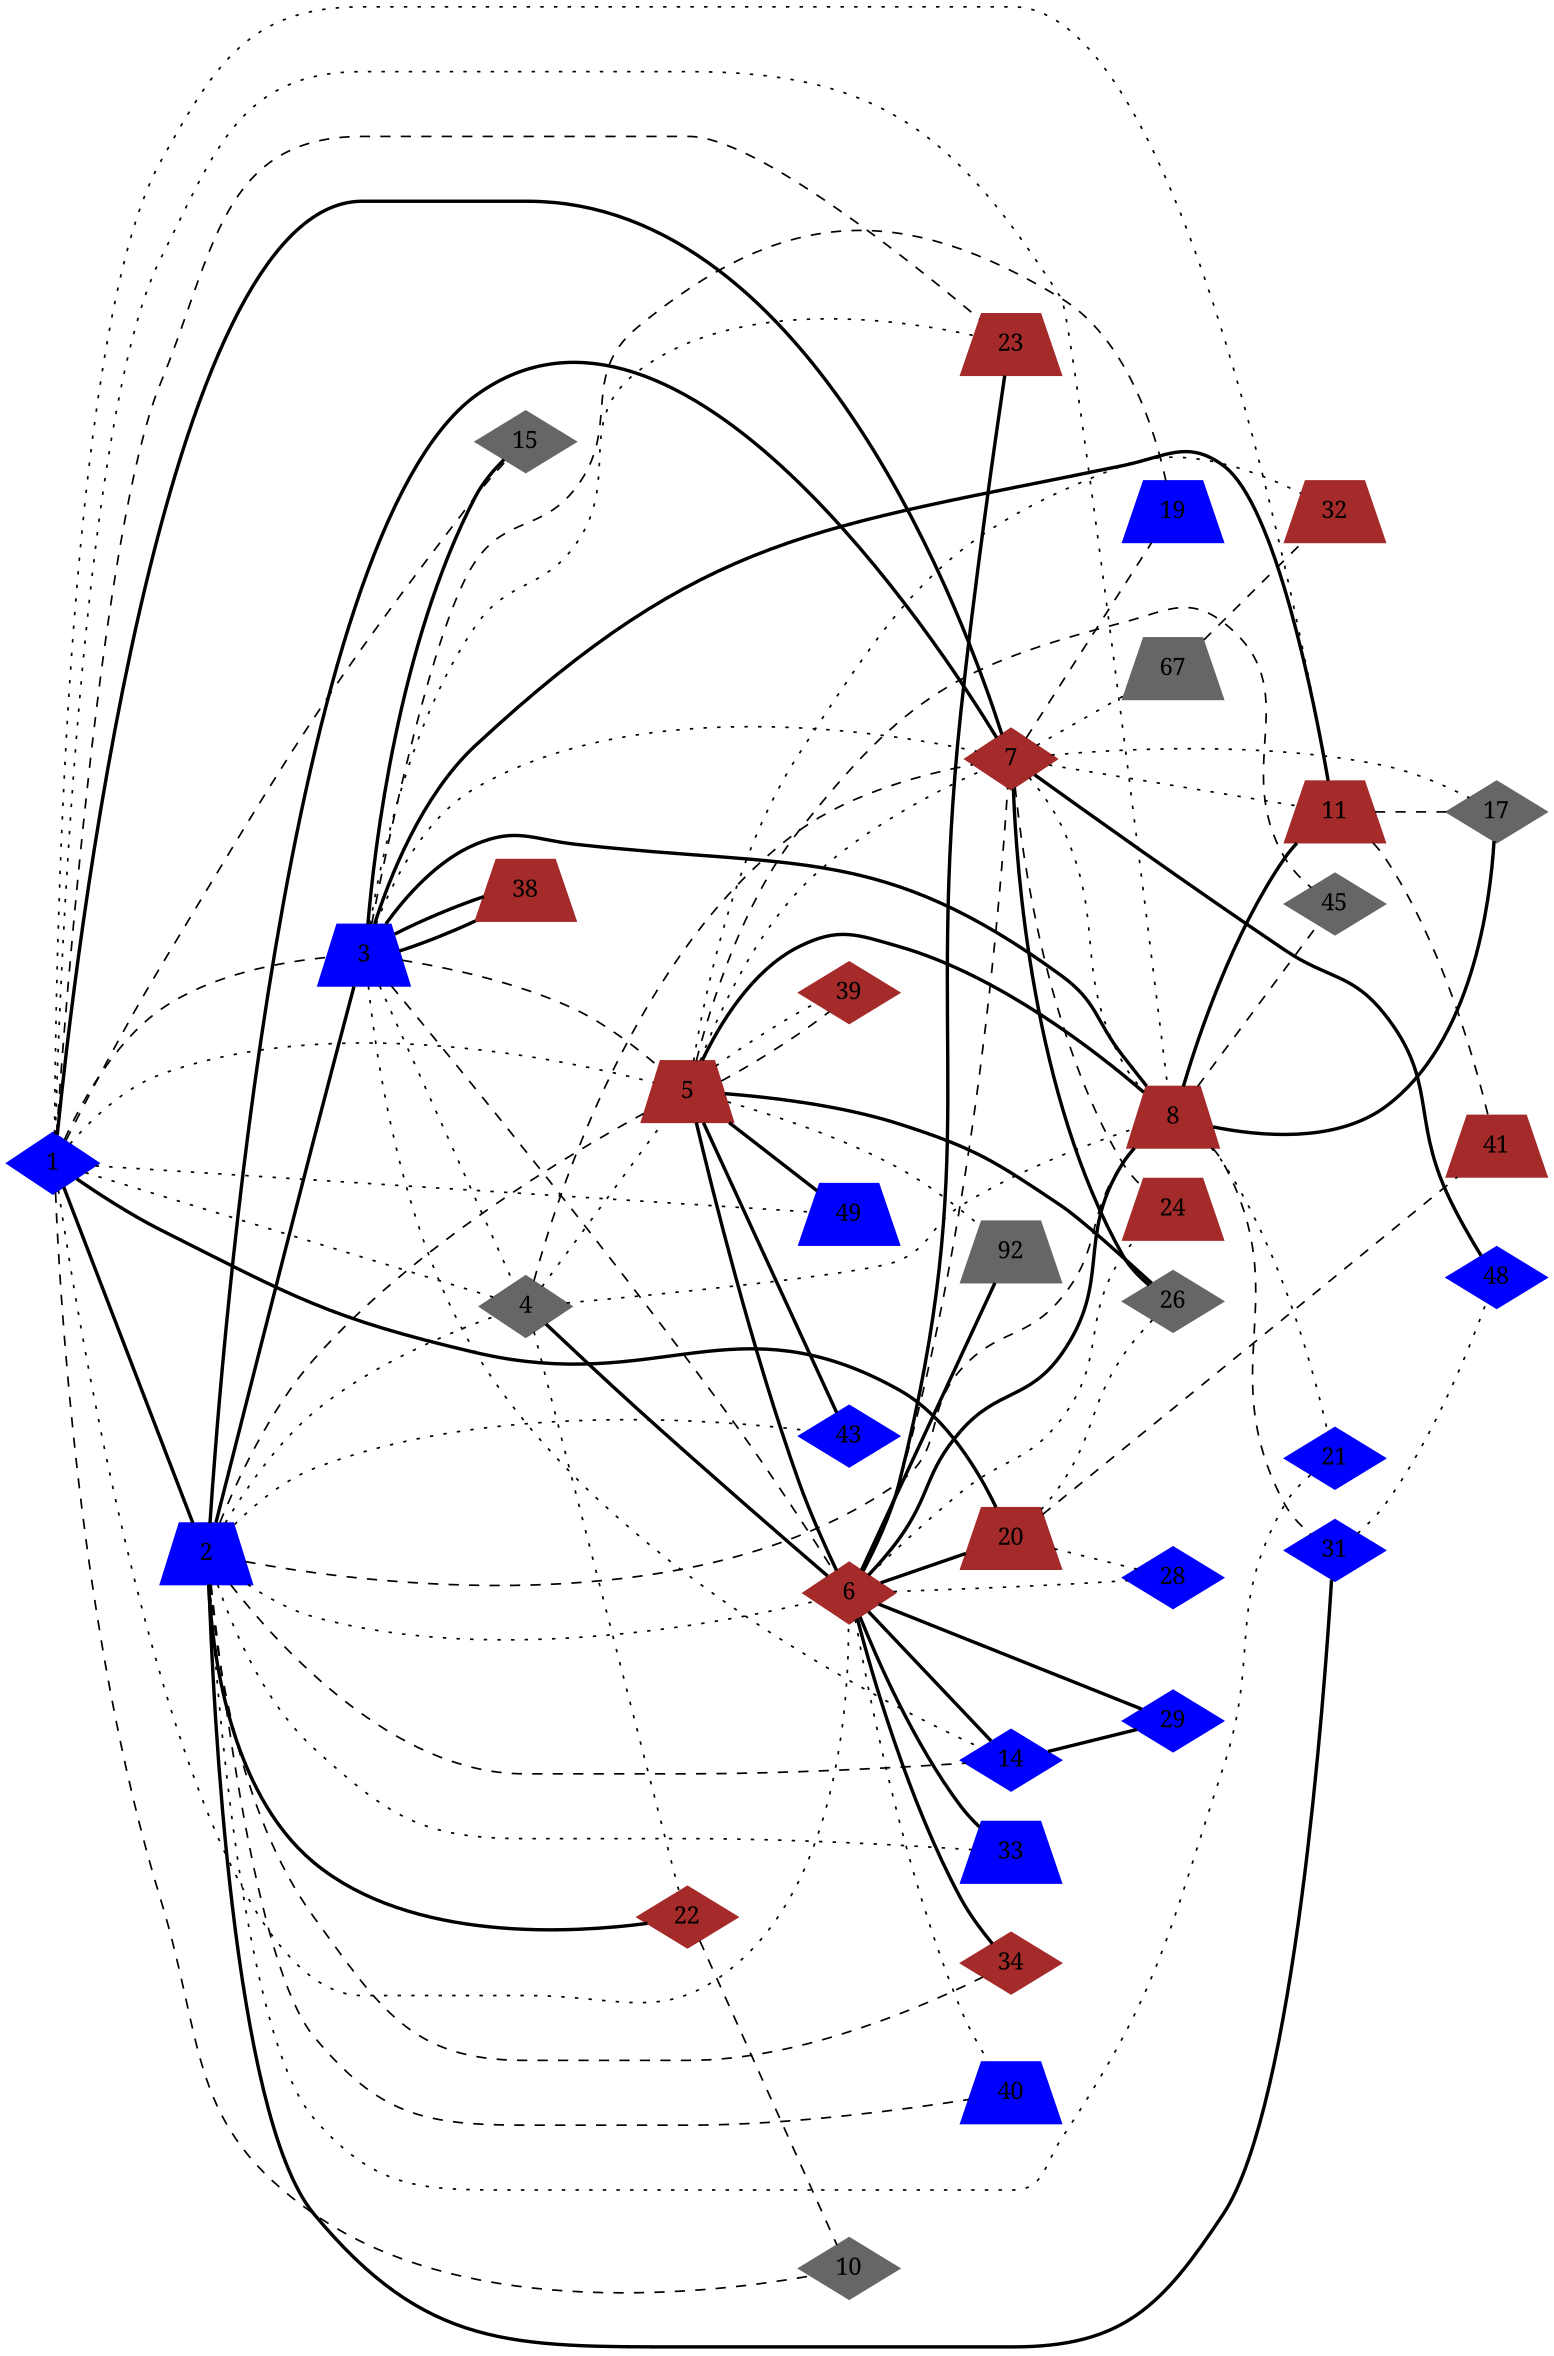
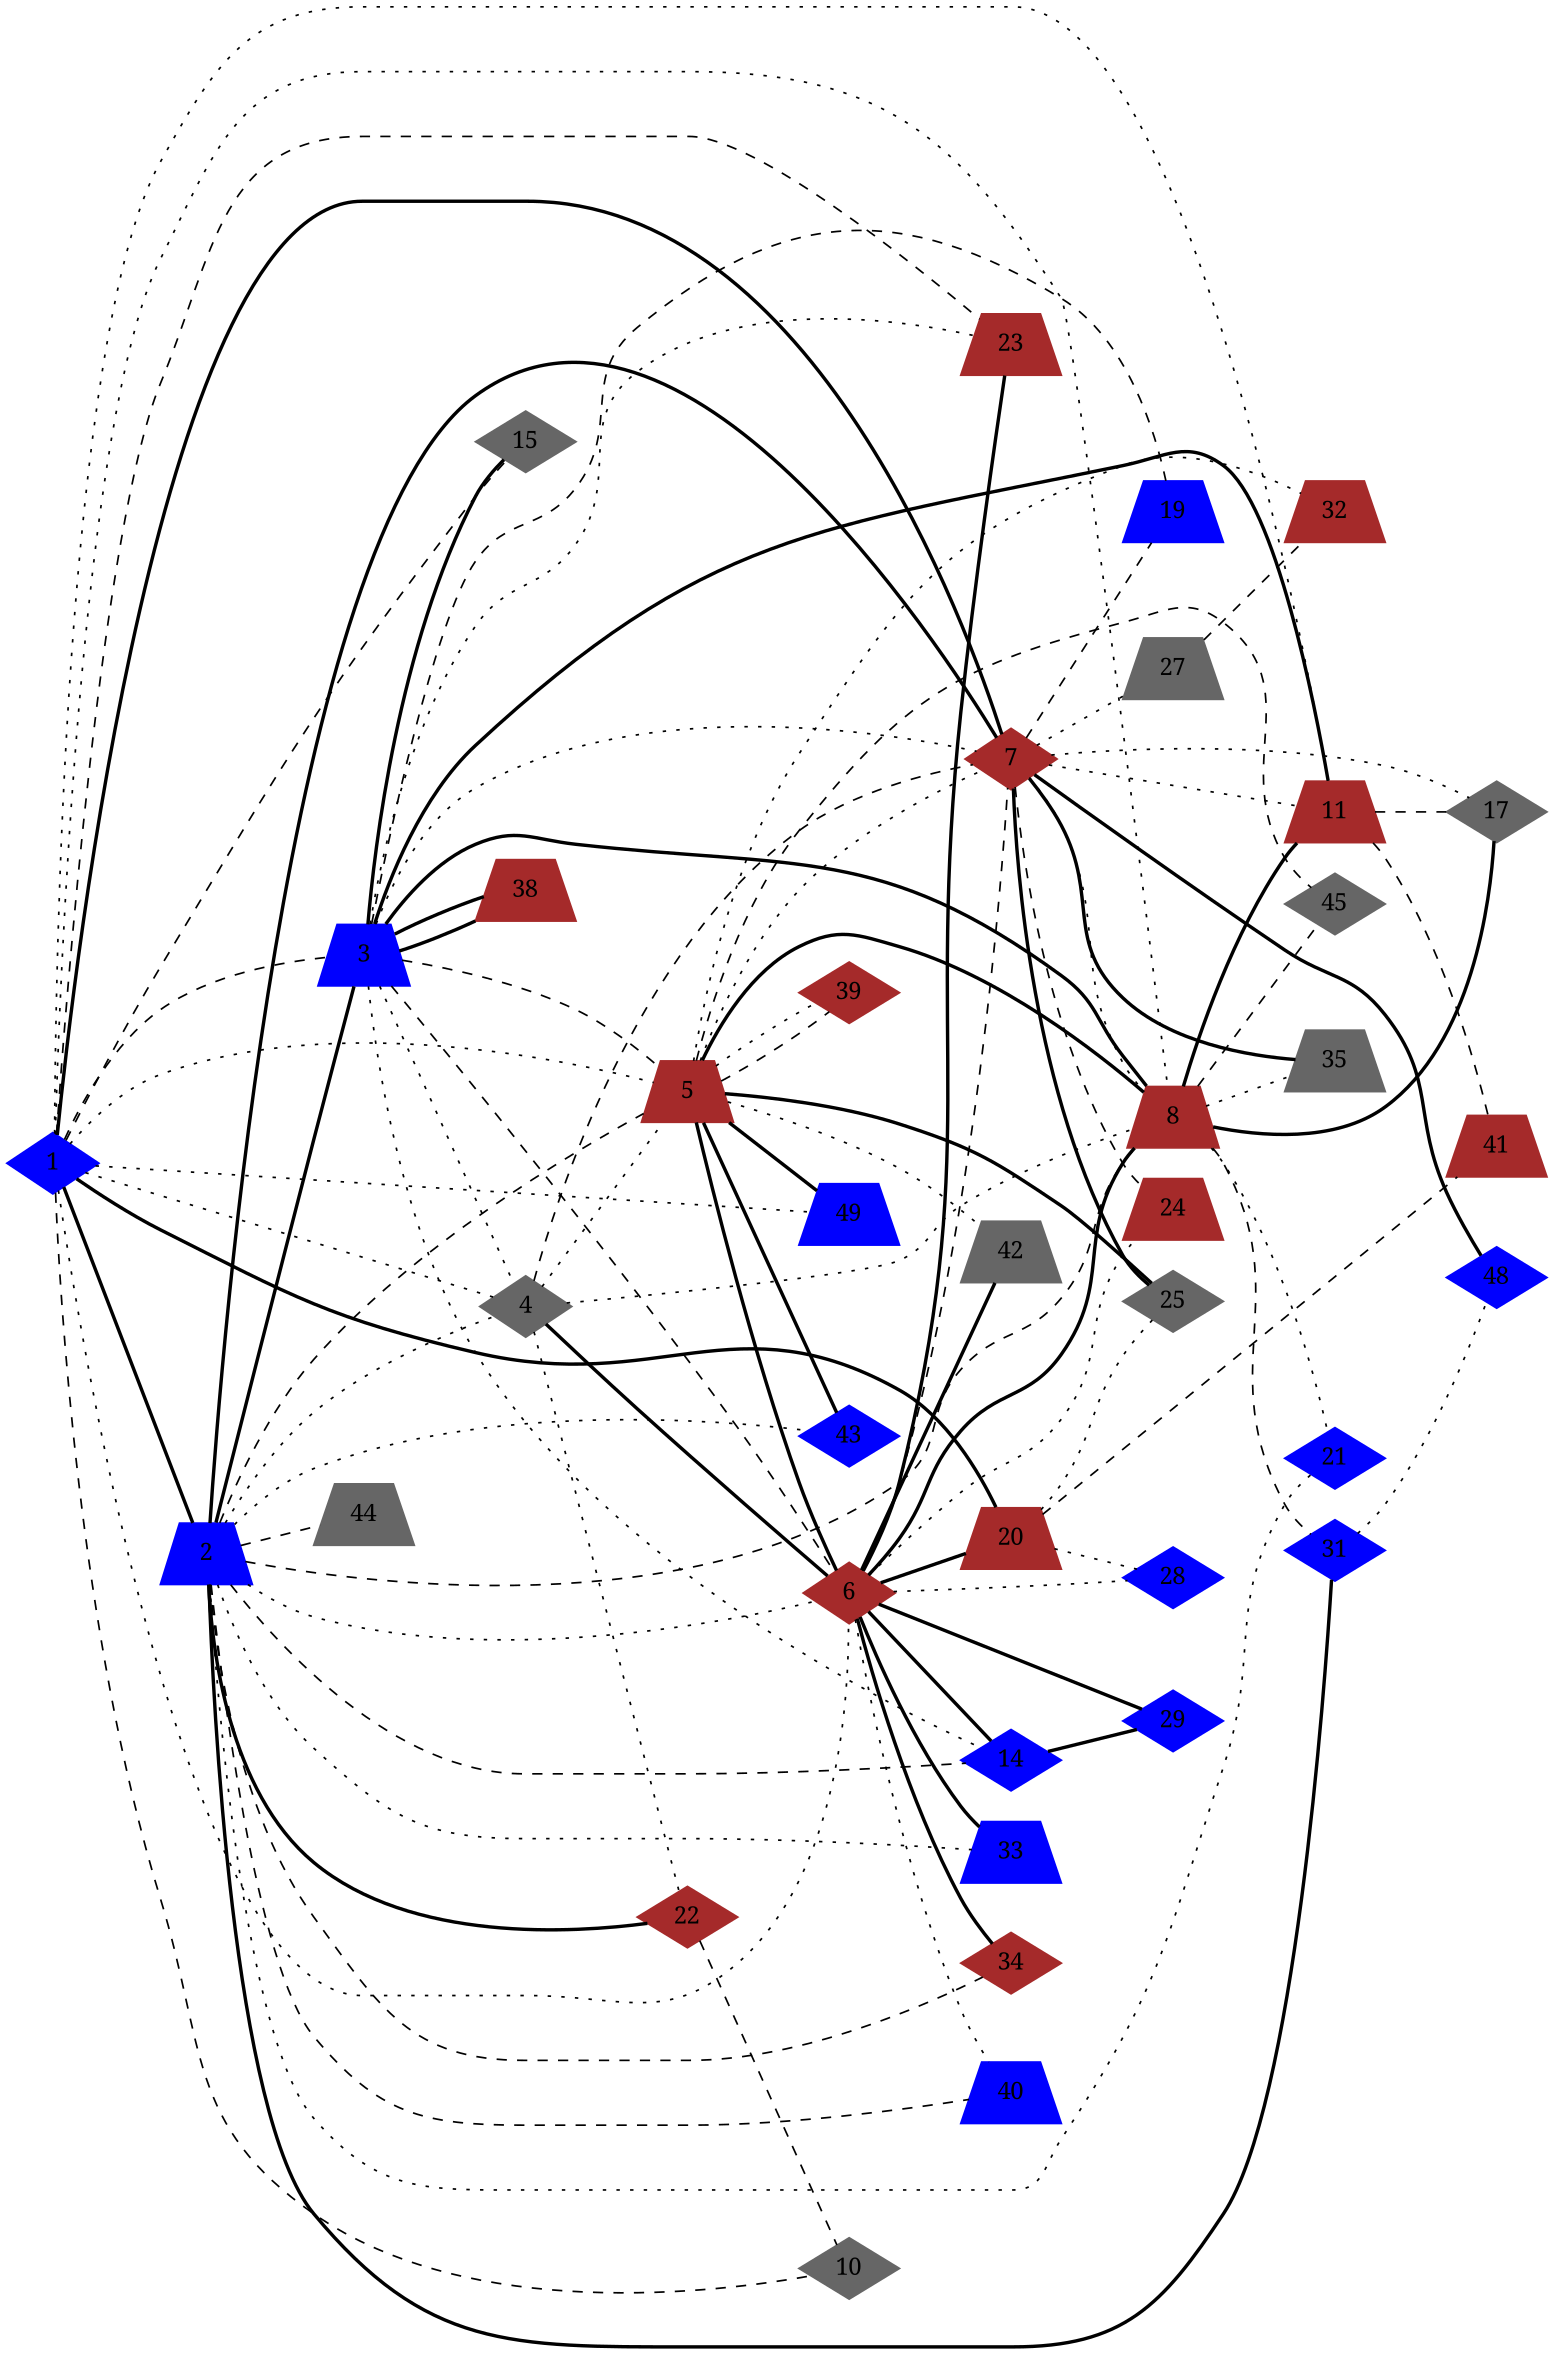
node "67": label "67" -> "27"
node "35": added
node "92": label "92" -> "42"
node "26": label "26" -> "25"
node "44": added
